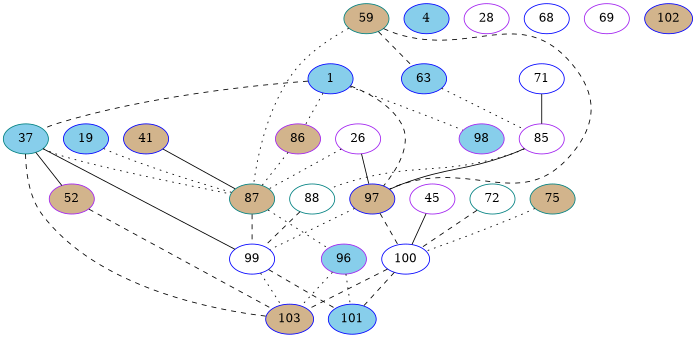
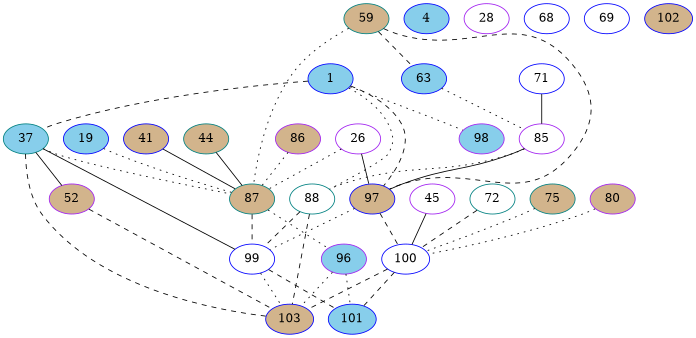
node "69": color purple -> blue
edge "1" -- "86": now "1" -- "88"
node "44": added
node "80": added
edge "88" -- "103": added
